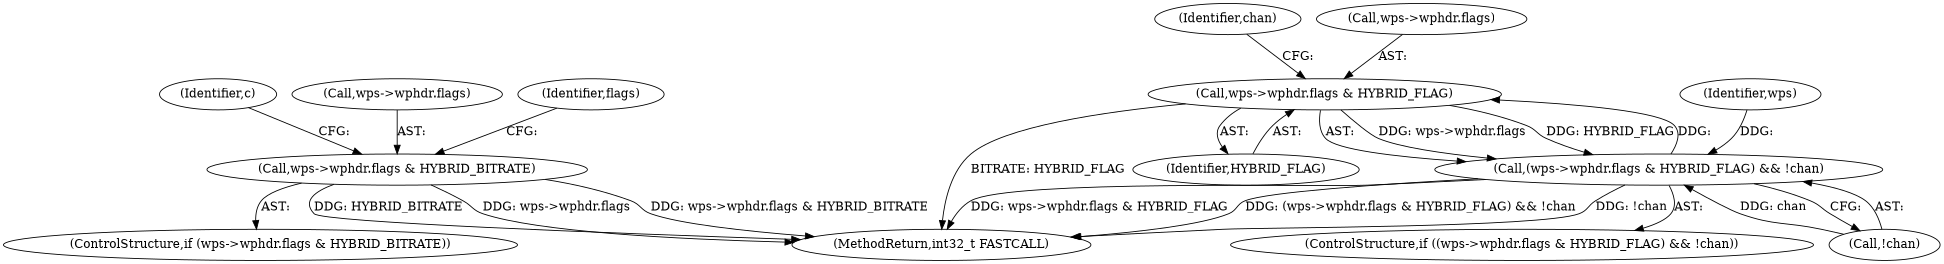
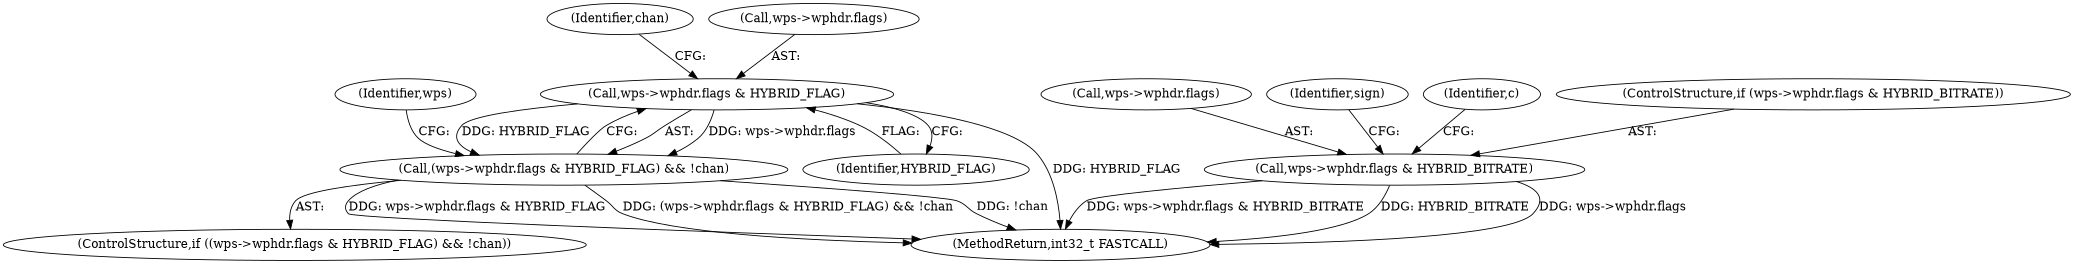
node "(Identifier,flags)": label "(Identifier,flags)" -> "(Identifier,sign)"
edge "(Call,wps->wphdr.flags & HYBRID_FLAG)" -> "(Identifier,HYBRID_FLAG)": label "AST: " -> "CFG: "
edge "(Identifier,HYBRID_FLAG)" -> "(Call,wps->wphdr.flags & HYBRID_FLAG)": label "AST: " -> "FLAG: "
edge "(Call,(wps->wphdr.flags & HYBRID_FLAG) && !chan)" -> "(Call,wps->wphdr.flags & HYBRID_FLAG)": label "DDG: " -> "CFG: "
edge "(Identifier,wps)" -> "(Call,(wps->wphdr.flags & HYBRID_FLAG) && !chan)": label "DDG: " -> "CFG: "
edge "(Call,wps->wphdr.flags & HYBRID_FLAG)" -> "(MethodReturn,int32_t FASTCALL)": label "BITRATE: HYBRID_FLAG" -> "DDG: HYBRID_FLAG"
edge "(Call,wps->wphdr.flags & HYBRID_BITRATE)" -> "(ControlStructure,if (wps->wphdr.flags & HYBRID_BITRATE))": reversed
node "(Call,!chan)": removed
